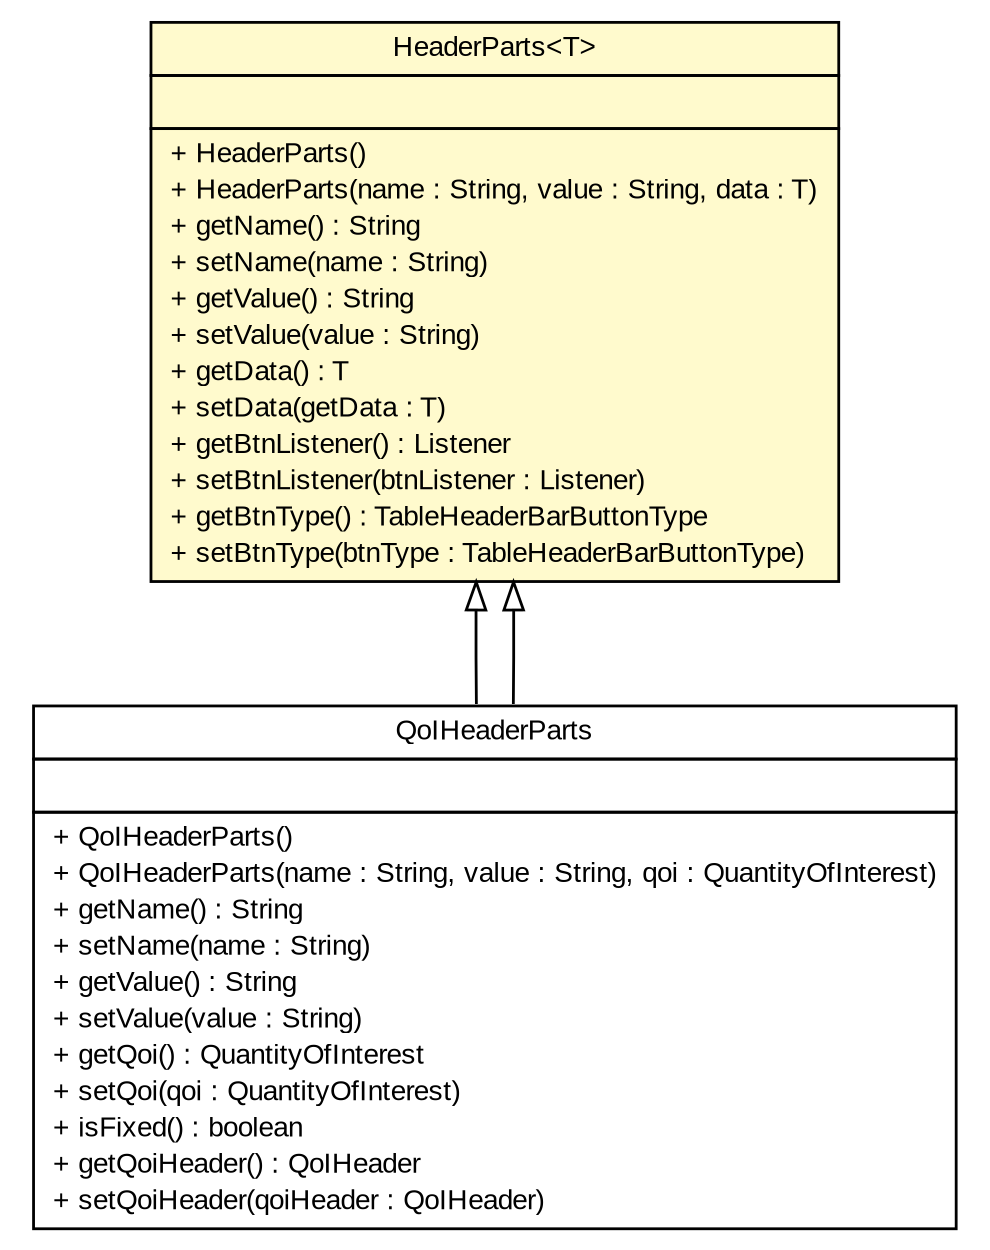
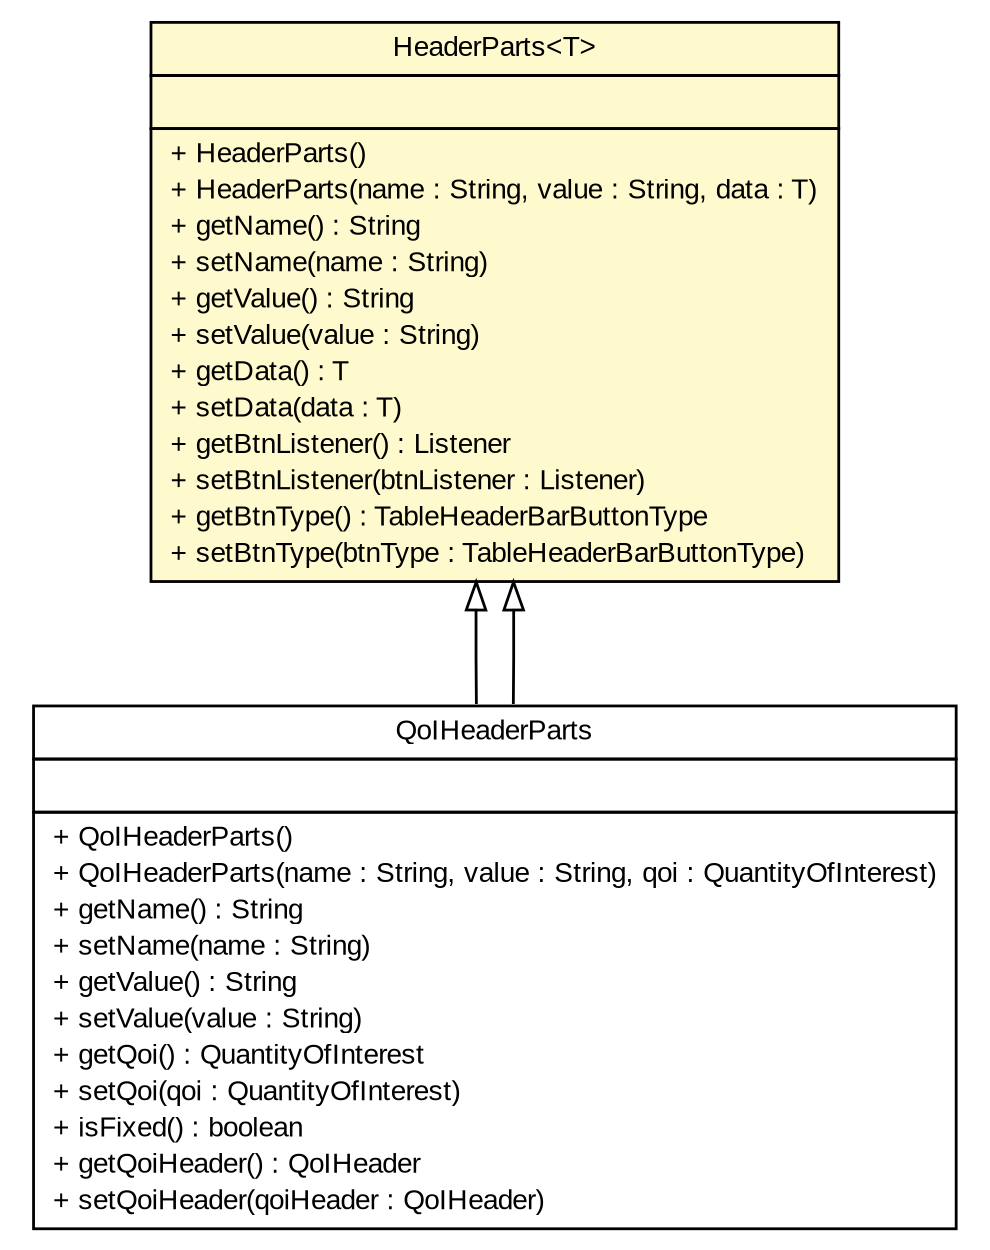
node "HeaderParts<T>": text "+ setData(getData : T)" -> "+ setData(data : T)"
